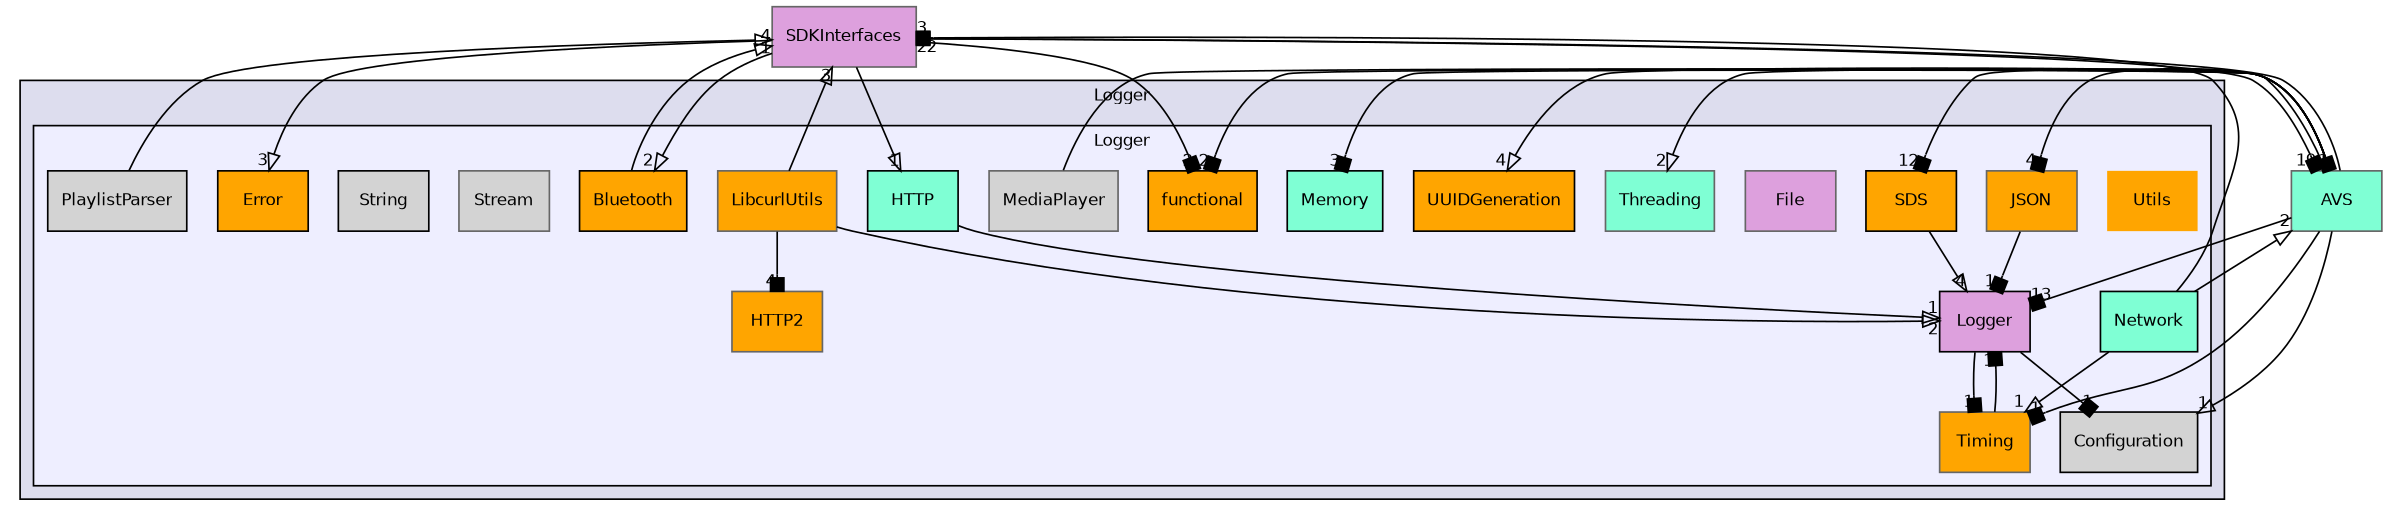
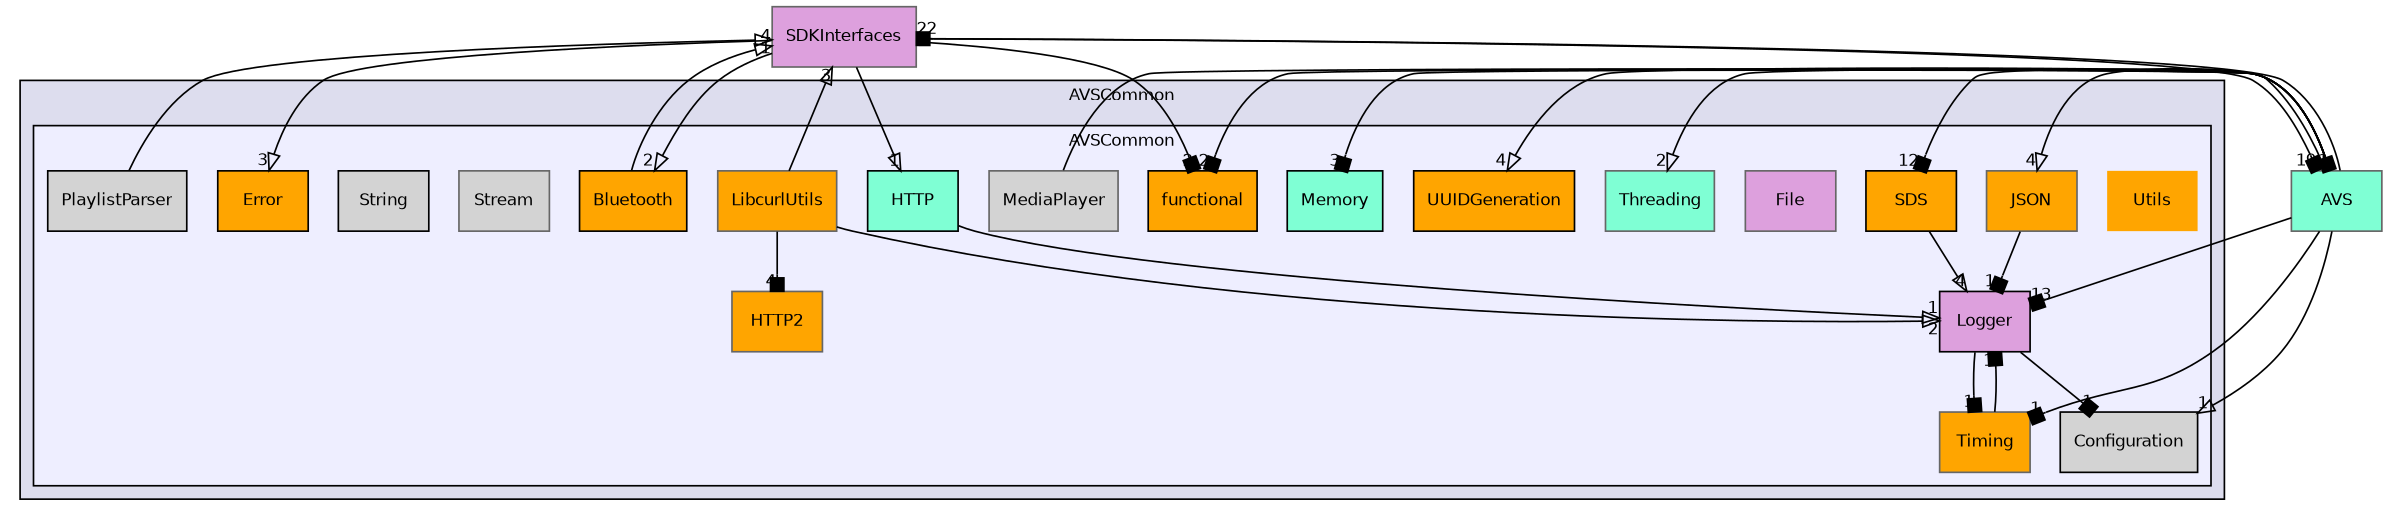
edge "AVS" -> "JSON": arrowhead box -> onormal
cluster "Logger": label "Logger" -> "AVSCommon"
node "Network": removed
